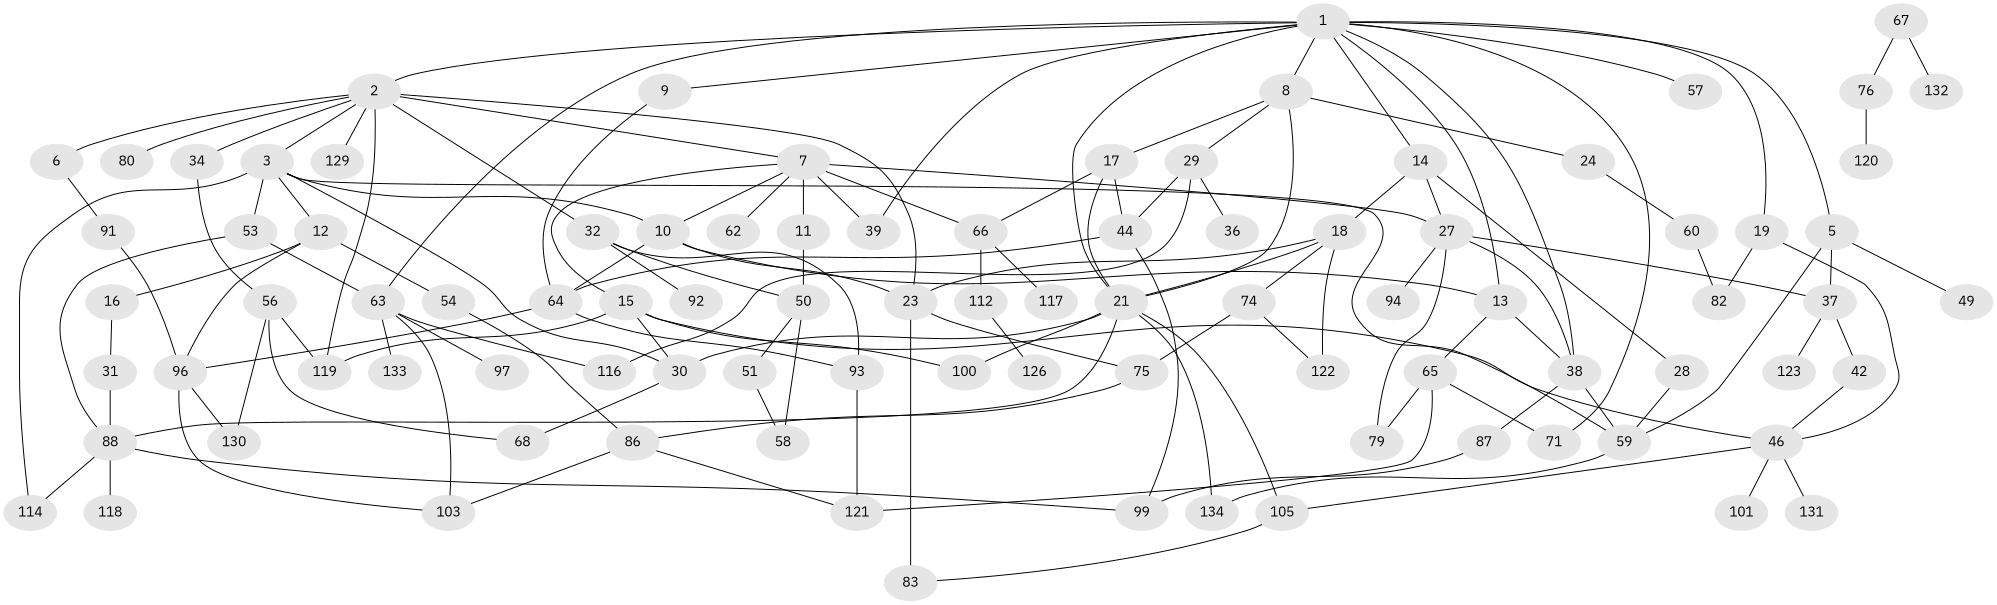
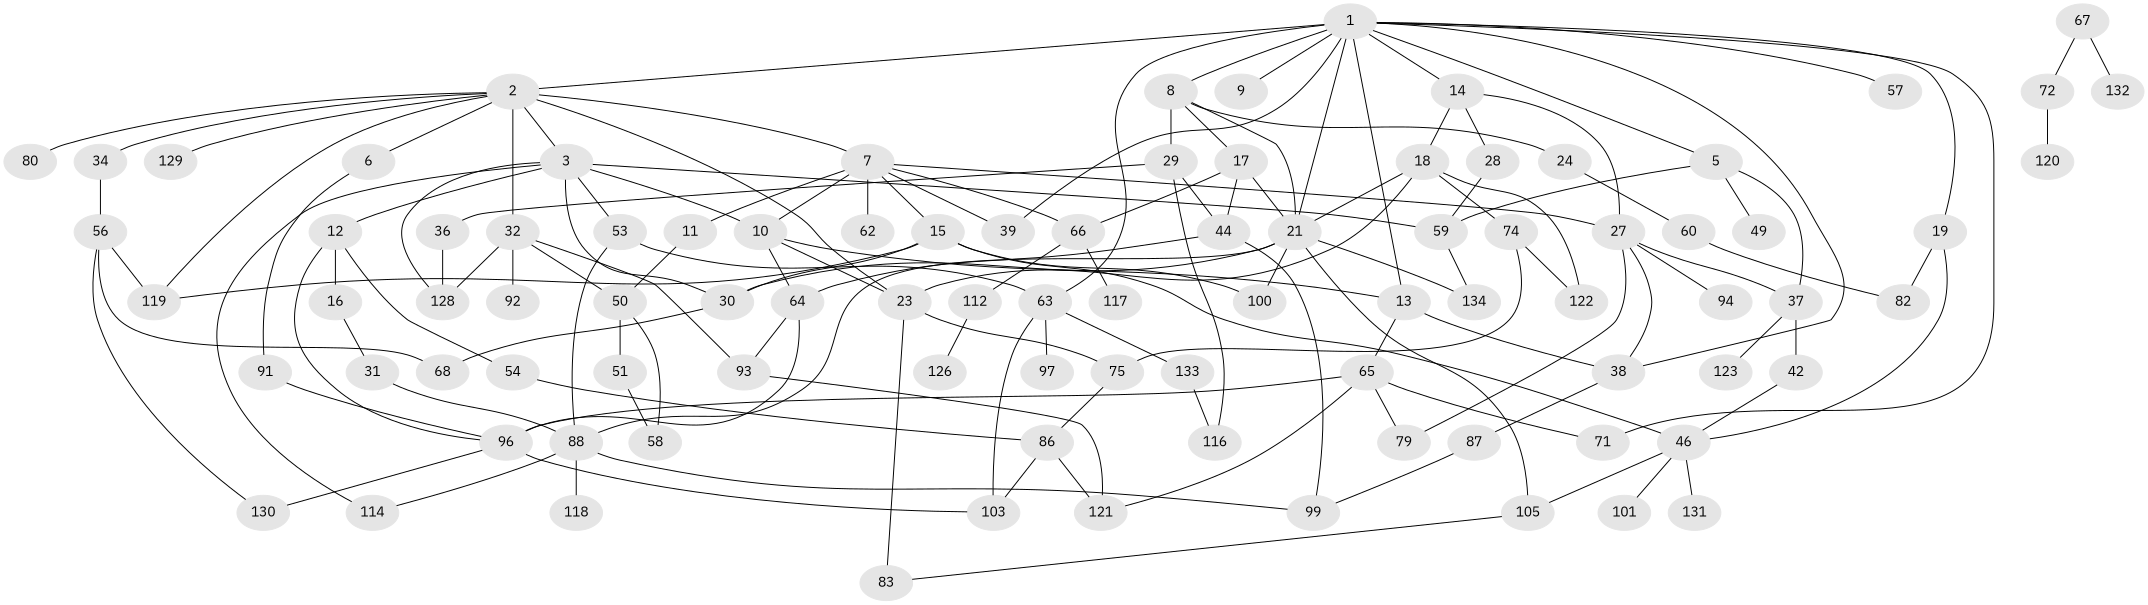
node "76": label "76" -> "72"
edge "9" -- "64": removed
node "128": added
edge "63" -- "116": now "133" -- "116"
edge "65" -- "96": added
edge "38" -- "59": removed
